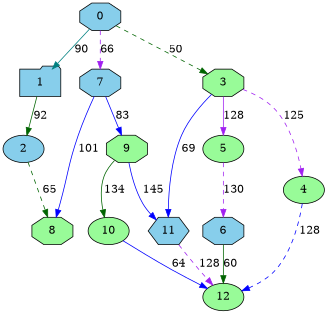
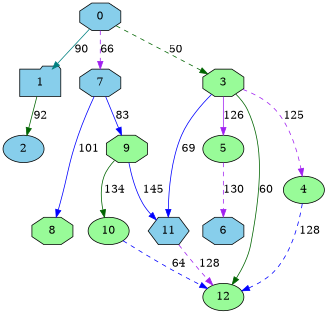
edge "3" -> "5": label "128" -> "126"
edge "2" -> "8": removed, label "65"
edge "6" -> "12": now "3" -> "12"
edge "10" -> "12": style solid -> dashed
